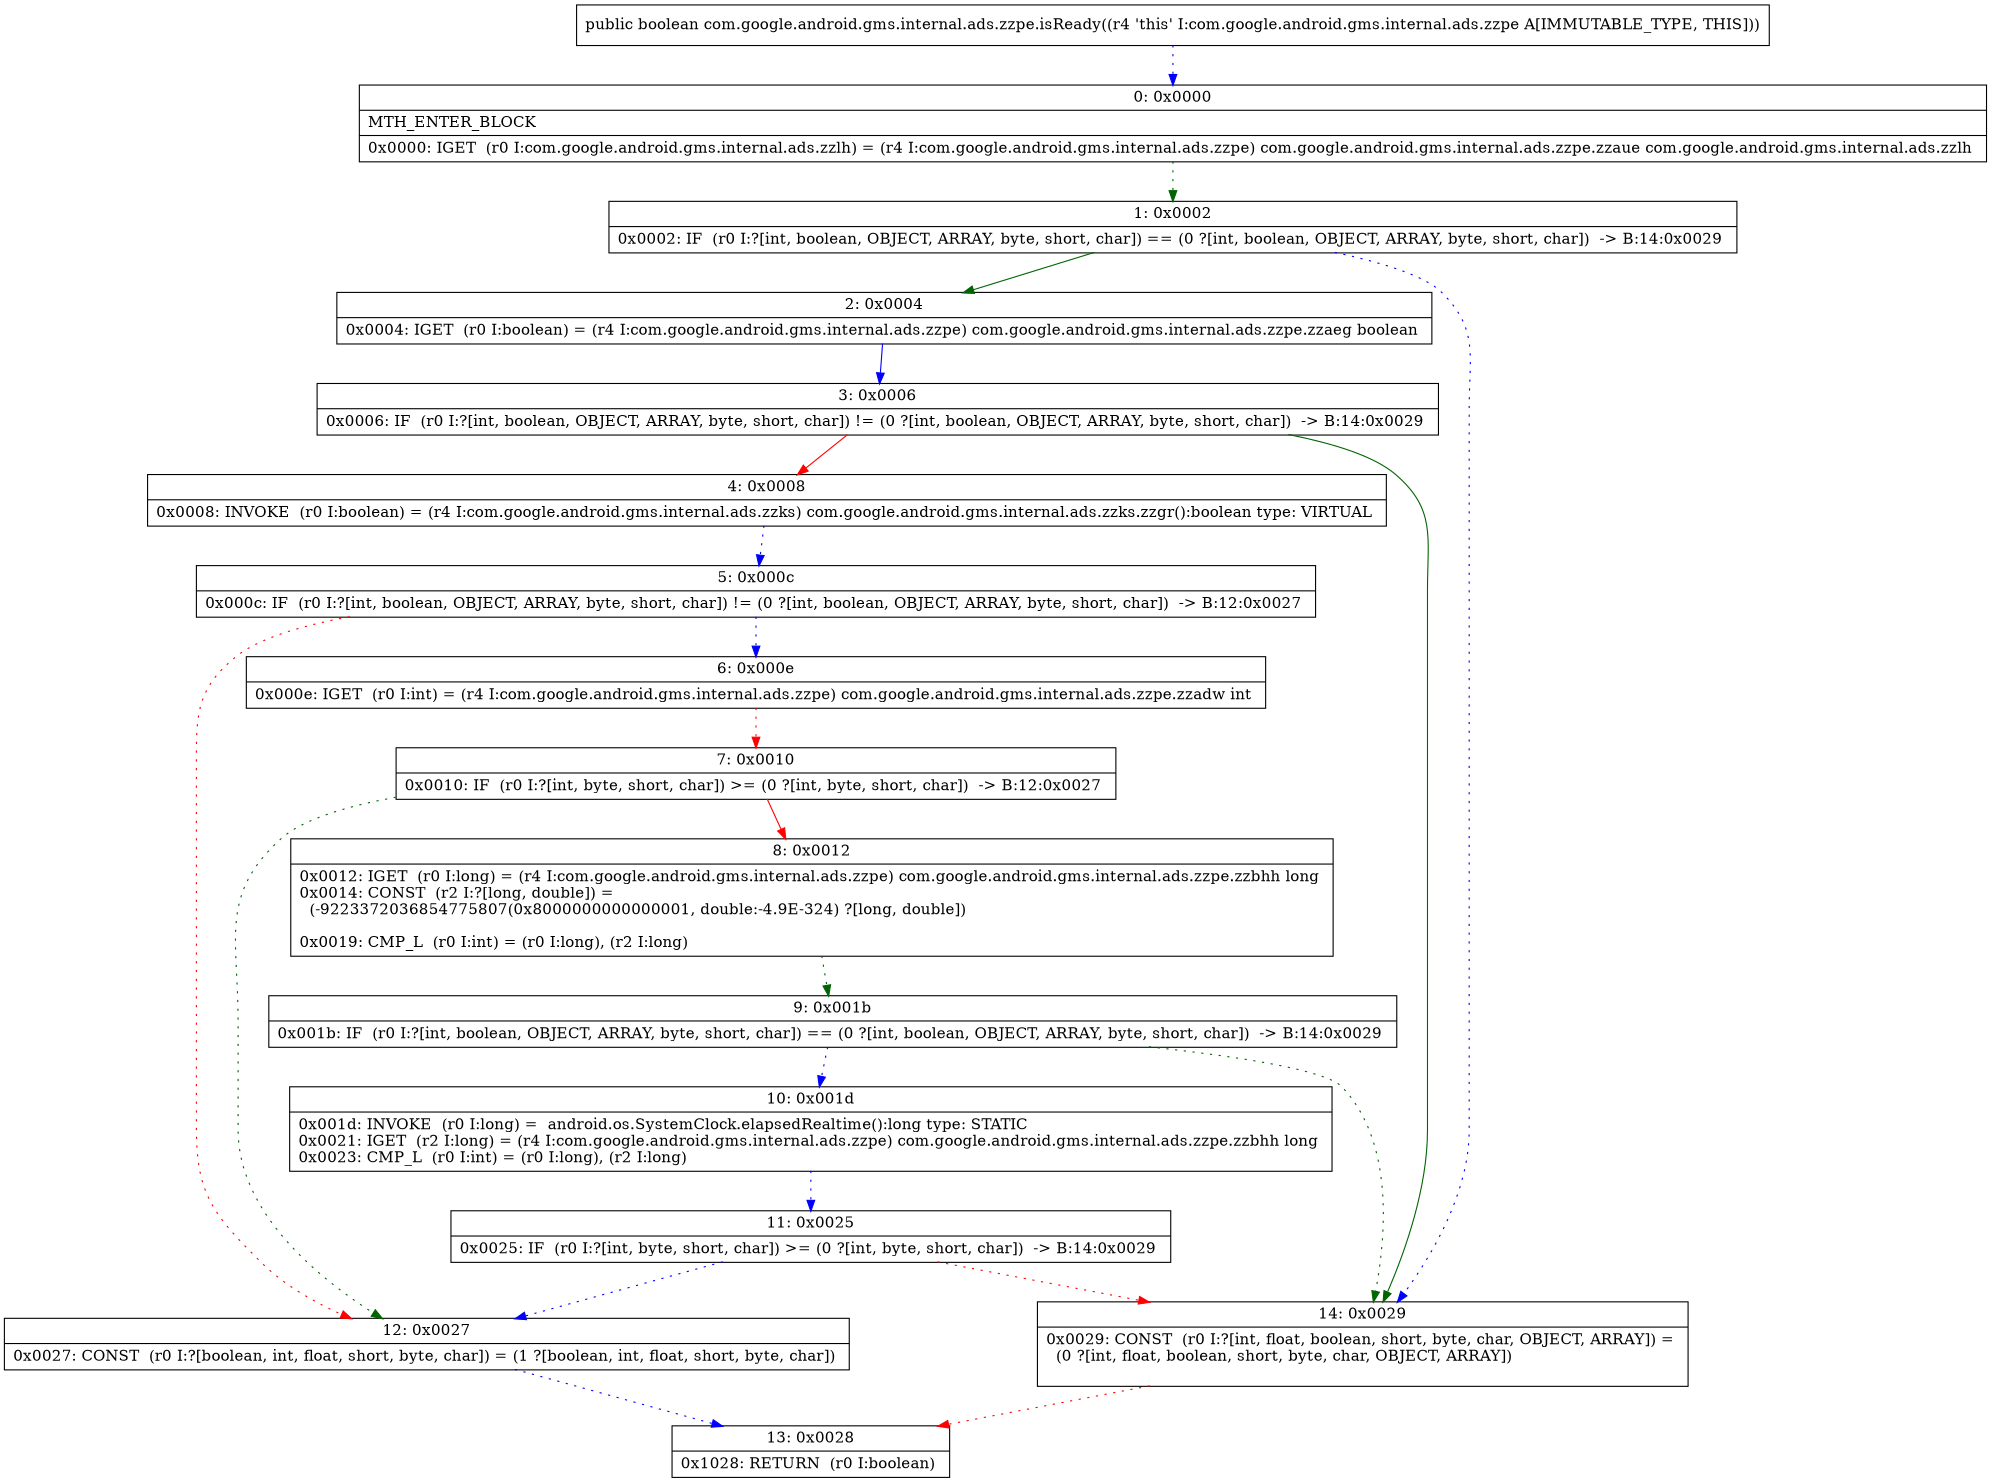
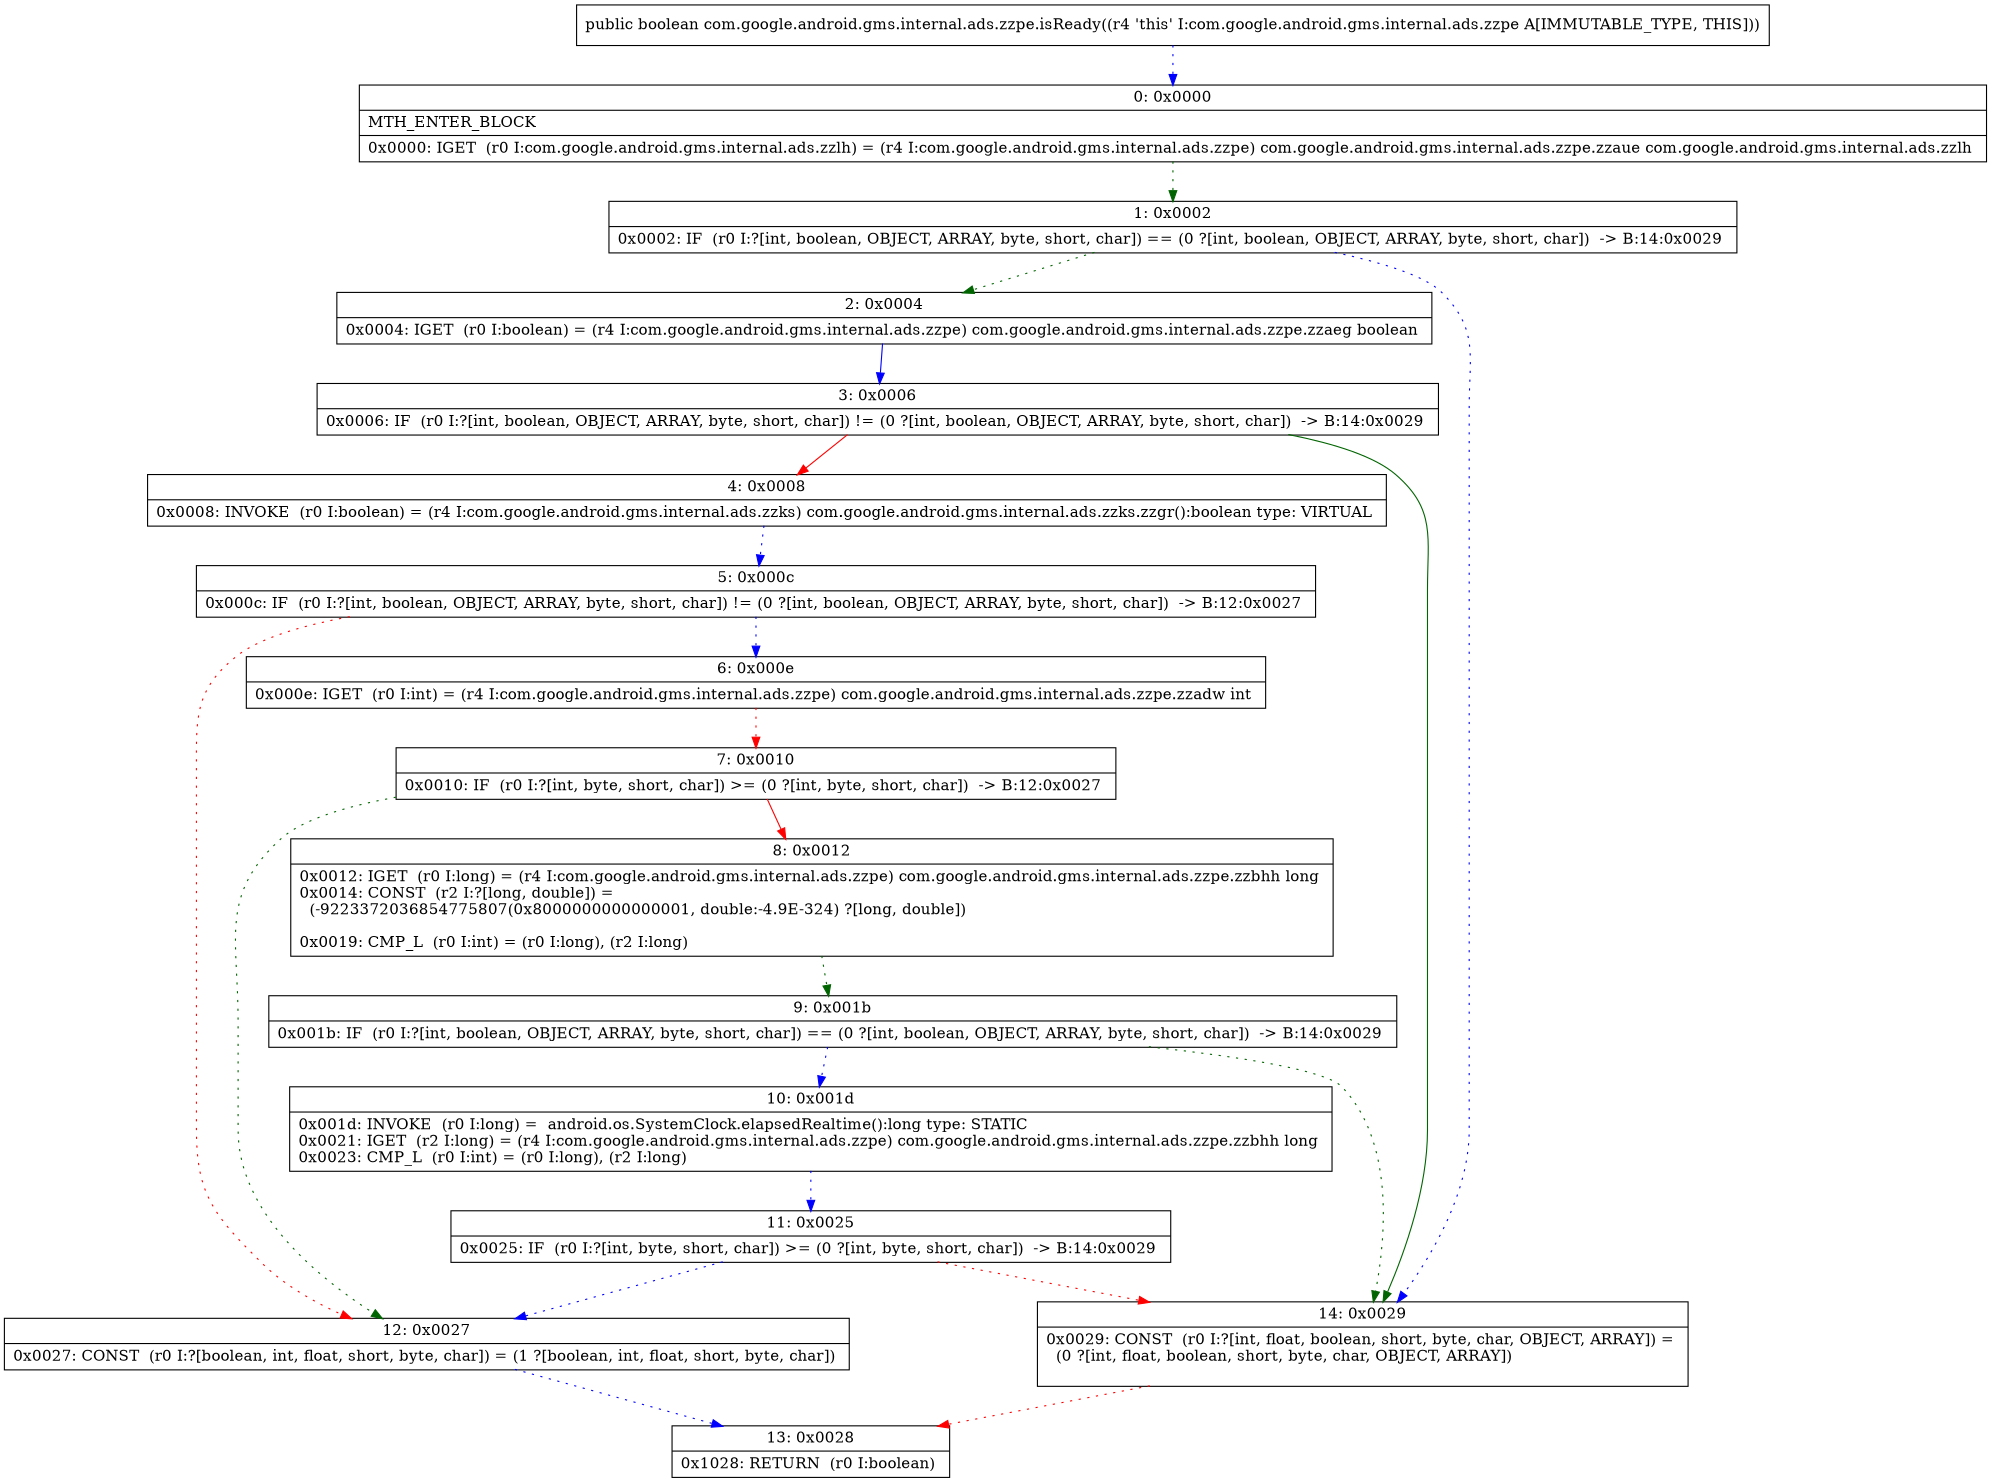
edge "1: 0x0002" -> "2: 0x0004": style solid -> dotted
